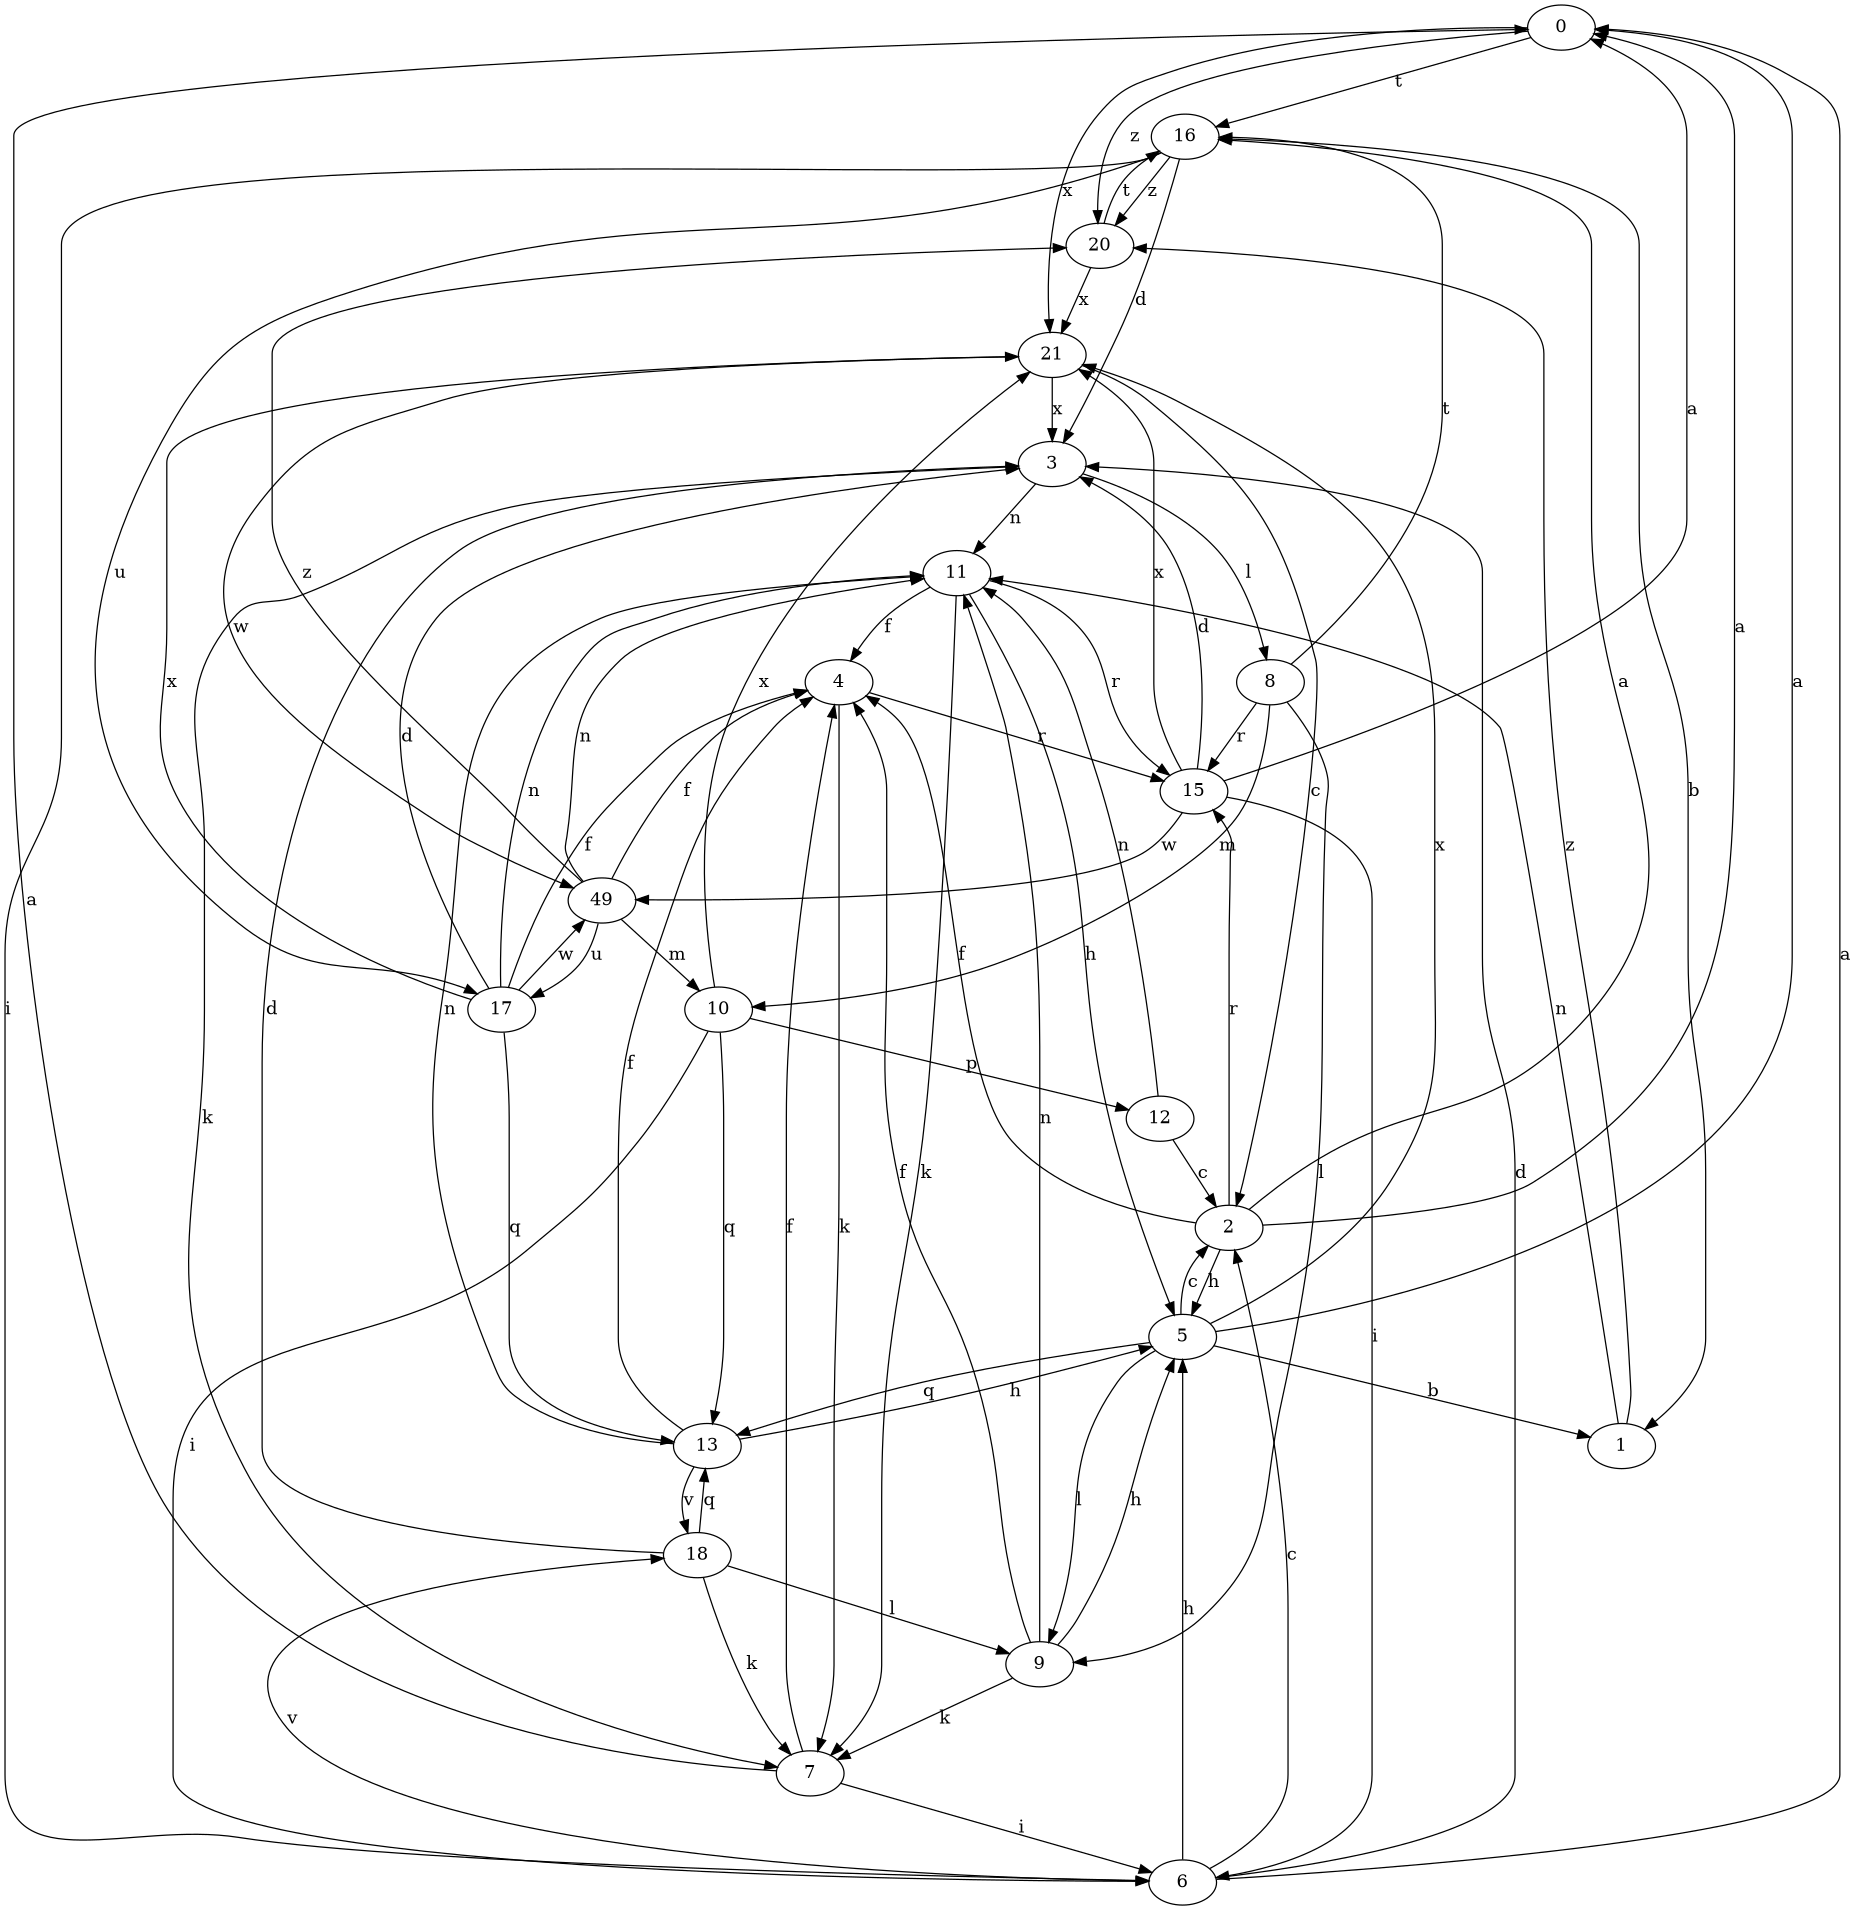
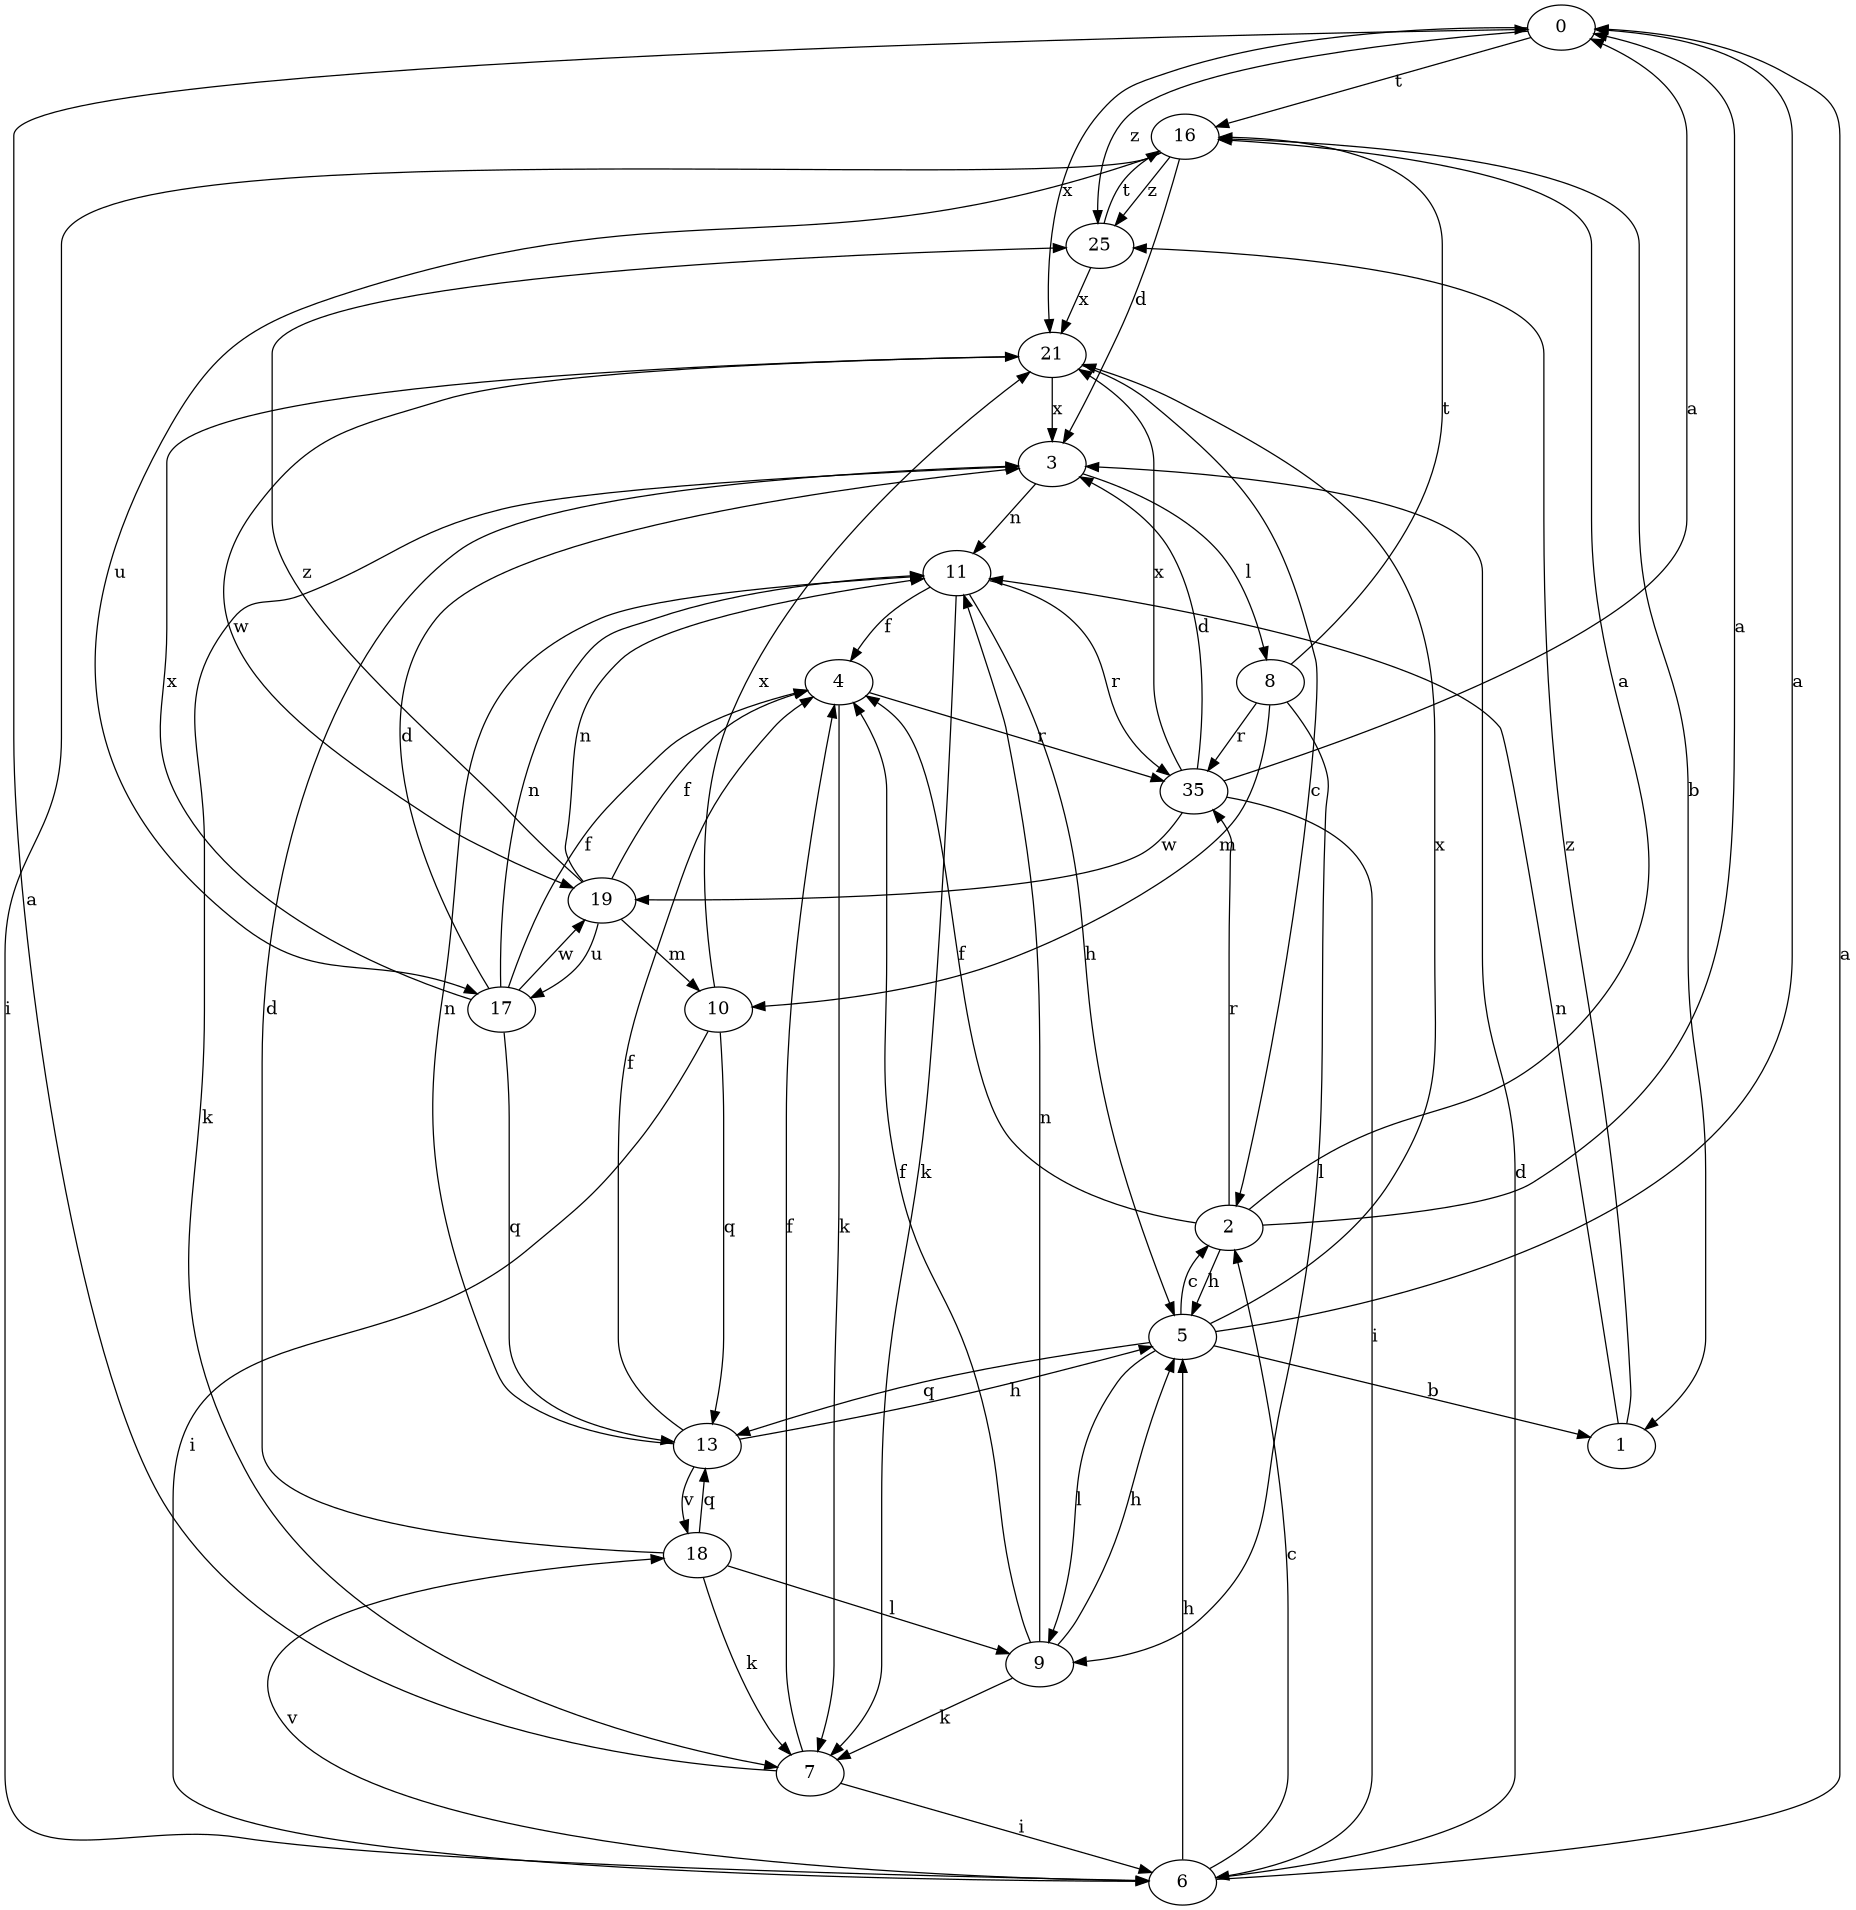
node "20": label "20" -> "25"
node "15": label "15" -> "35"
node "49": label "49" -> "19"
node "12": removed
